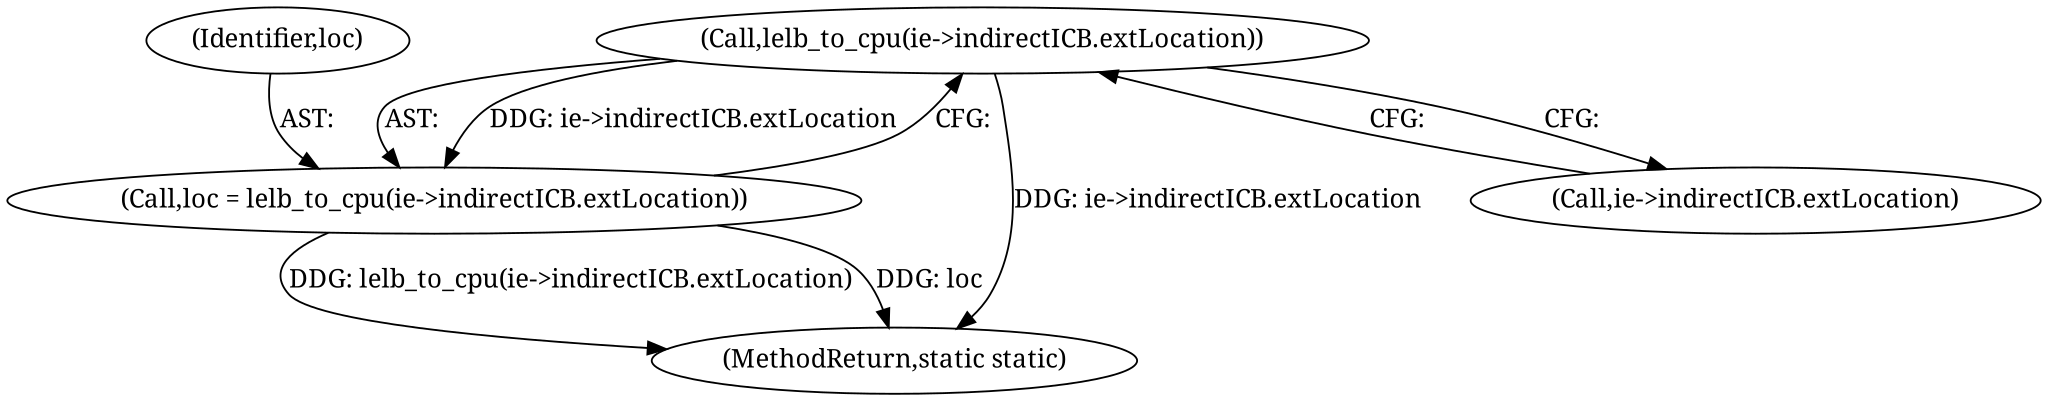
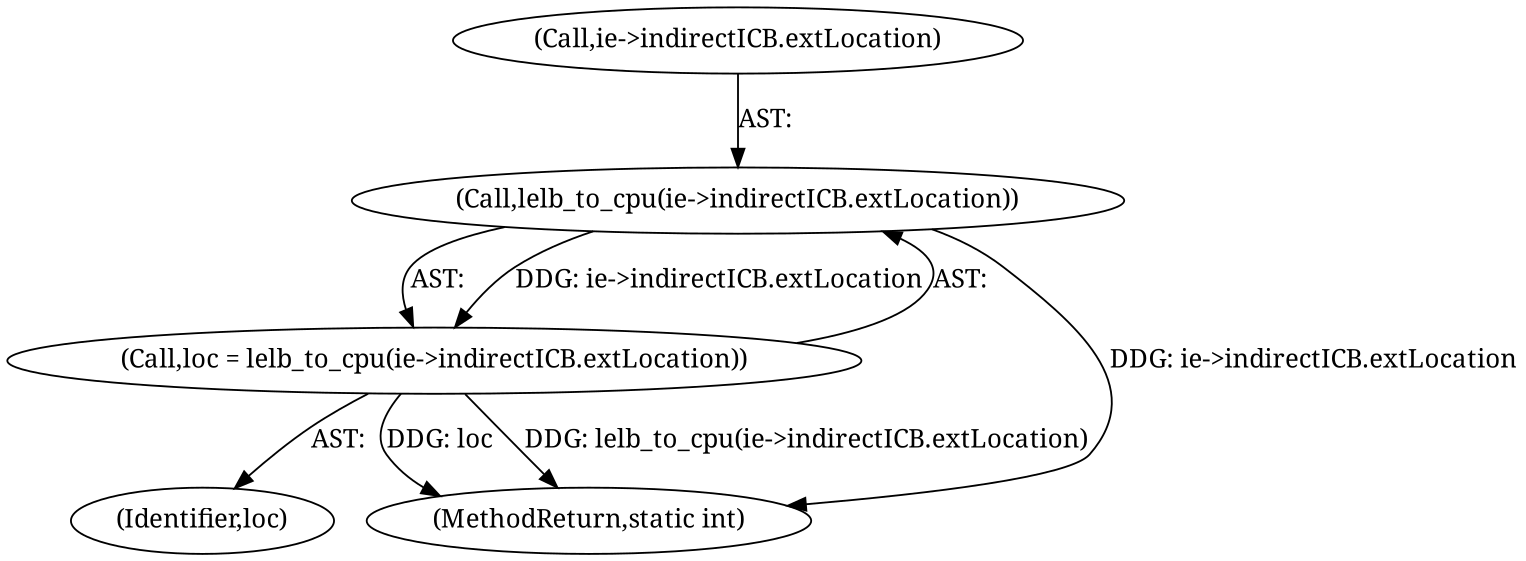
edge "(Call,lelb_to_cpu(ie->indirectICB.extLocation))" -> "(Call,ie->indirectICB.extLocation)": removed, label "CFG:"
edge "(Identifier,loc)" -> "(Call,loc = lelb_to_cpu(ie->indirectICB.extLocation))": reversed
edge "(Call,loc = lelb_to_cpu(ie->indirectICB.extLocation))" -> "(Call,lelb_to_cpu(ie->indirectICB.extLocation))": label "CFG: " -> "AST: "
edge "(Call,ie->indirectICB.extLocation)" -> "(Call,lelb_to_cpu(ie->indirectICB.extLocation))": label "CFG: " -> "AST: "
node "(MethodReturn,static static)": label "(MethodReturn,static static)" -> "(MethodReturn,static int)"
